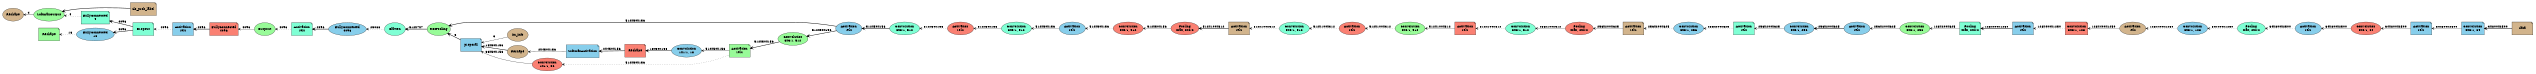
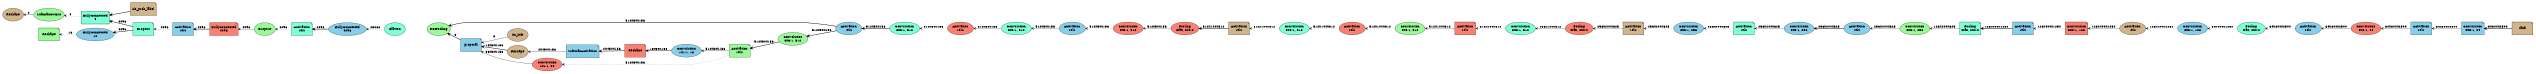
edge "cls_prob_label" -> "SoftmaxOutput": now "cls_prob_label" -> "FullyConnected 4"
edge "ROIPooling" -> "Flatten": removed, label "512x7x7"
